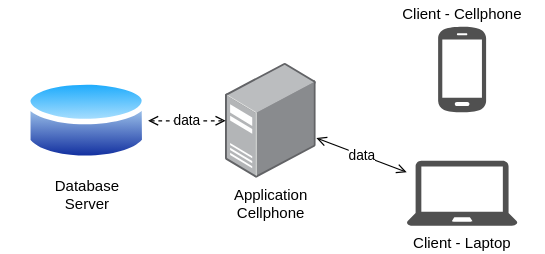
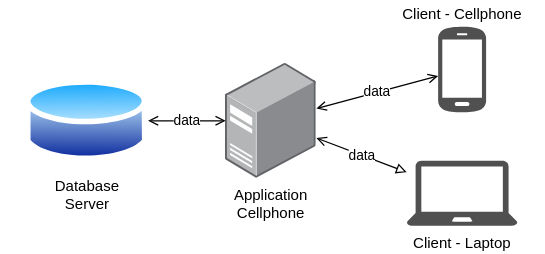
edge "Client - Cellphone" -- "Application Cellphone": added, label "data"
edge "Database Server" -- "Application Cellphone": style dashed -> solid
edge "Application Cellphone" -- "Client - Laptop": arrowhead open -> block
